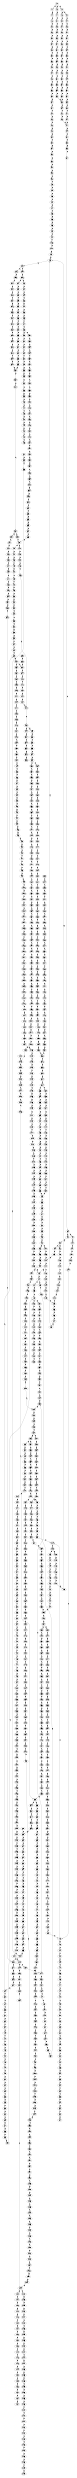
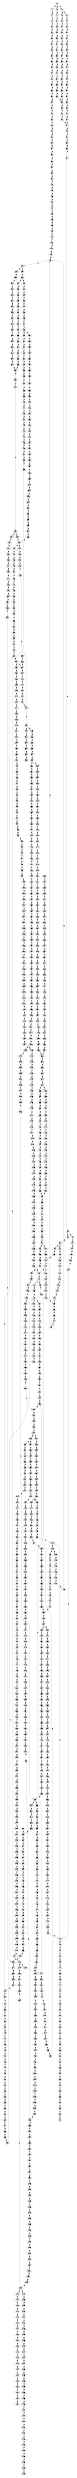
node "S498": added
edge "S1035" -> "S1048": now "S1035" -> "S1042"
